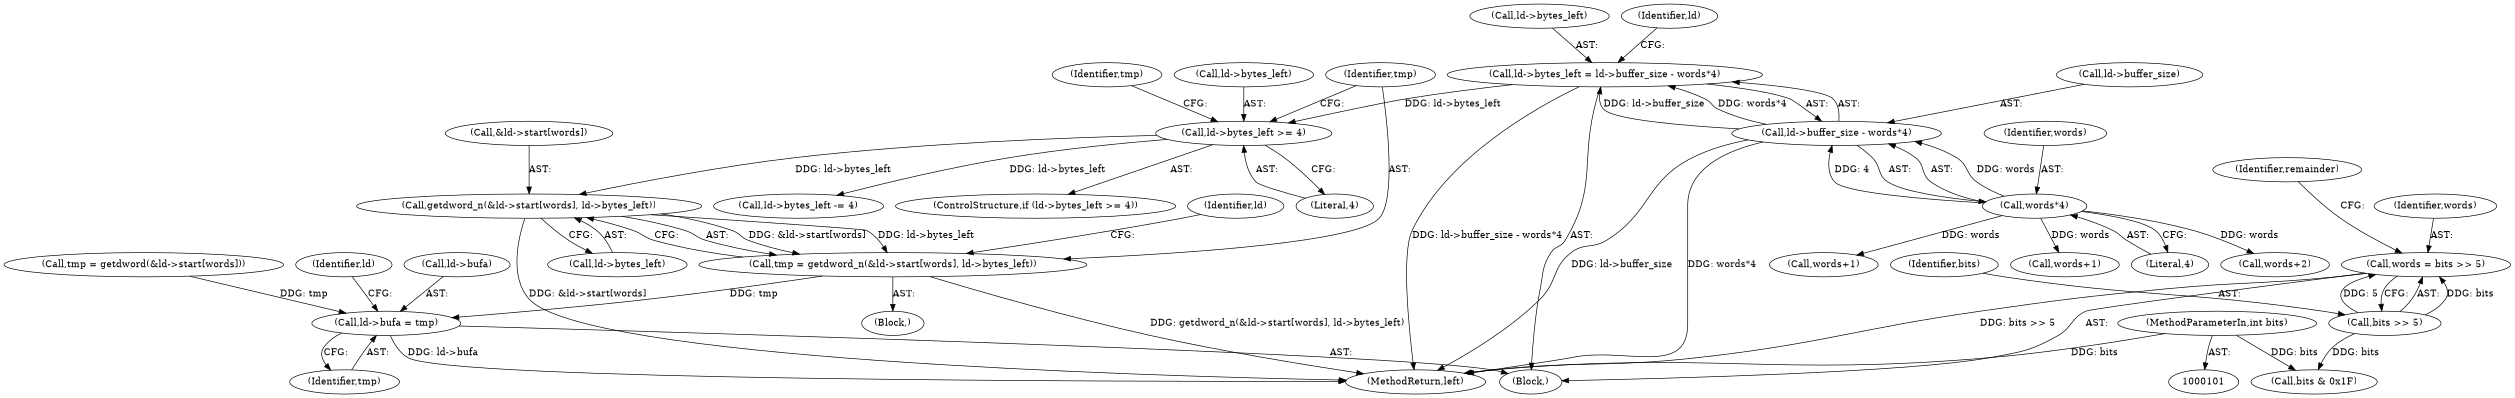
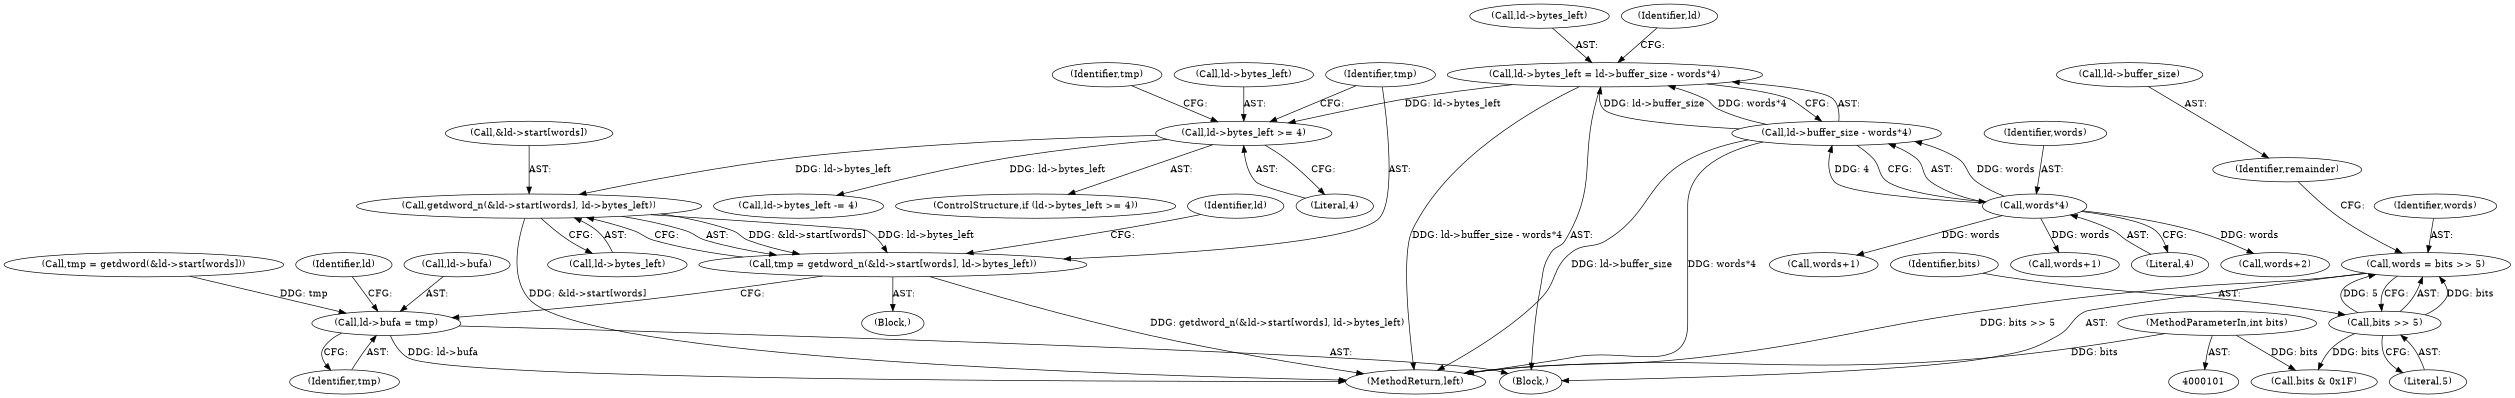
edge "(Call,ld->buffer_size)" -> "(Call,ld->buffer_size - words*4)": now "(Call,ld->buffer_size)" -> "(Identifier,remainder)"
edge "(Call,ld->bytes_left = ld->buffer_size - words*4)" -> "(Call,ld->buffer_size - words*4)": label "AST: " -> "CFG: "
edge "(Call,ld->buffer_size - words*4)" -> "(Call,words*4)": label "AST: " -> "CFG: "
edge "(Call,tmp = getdword_n(&ld->start[words], ld->bytes_left))" -> "(Call,ld->bufa = tmp)": label "DDG: tmp" -> "CFG: "
node "1000101": label "1000101" -> "4000101"
node "(Literal,5)": added
